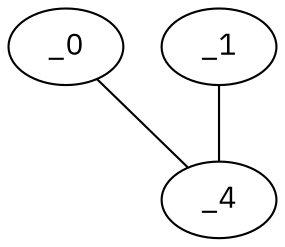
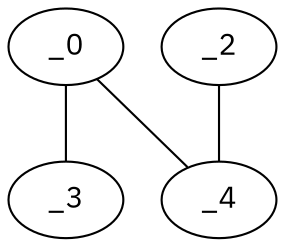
node "_1": label "_1" -> "_2"
node "_3": added
